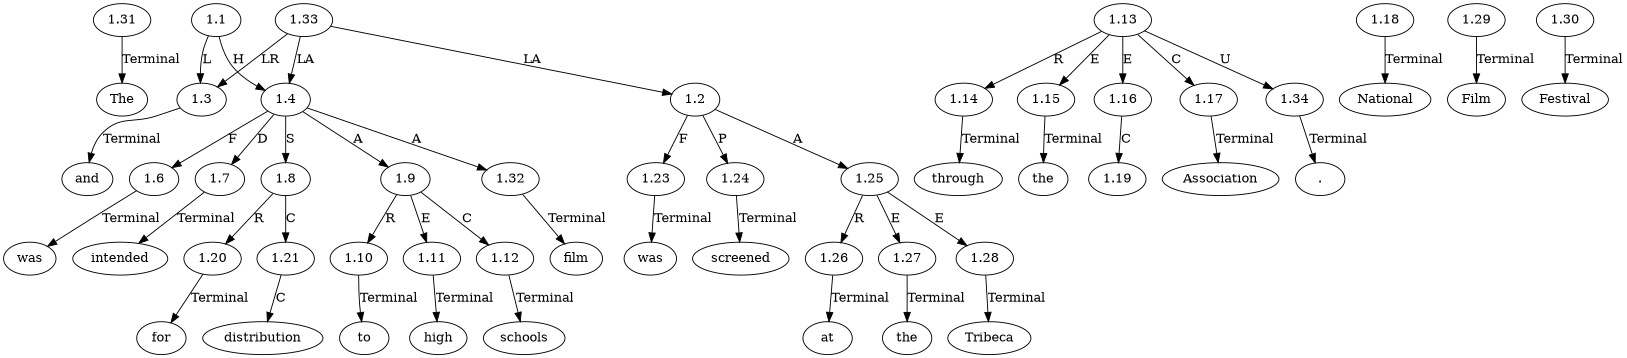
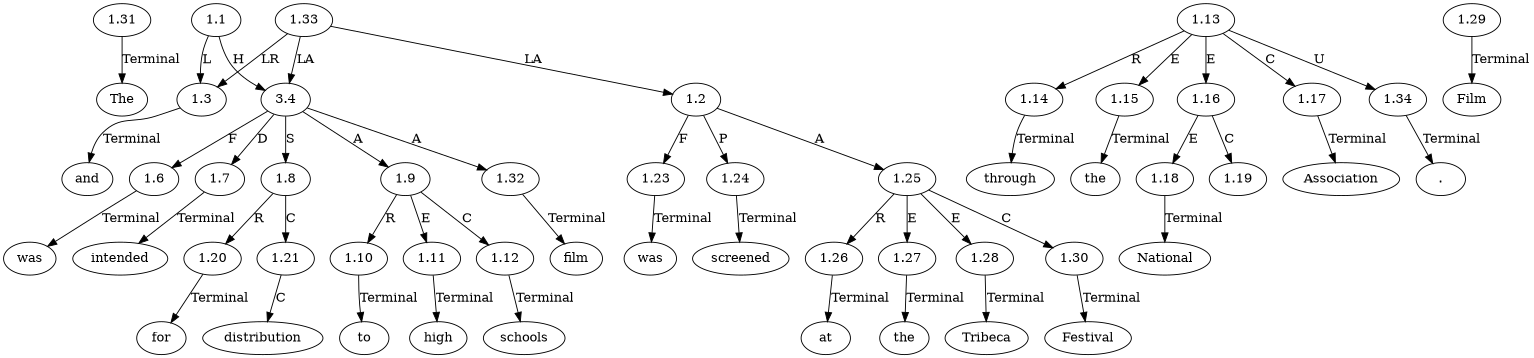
node "1.4": label "1.4" -> "3.4"
edge "1.16" -> "1.18": added, label "E"
edge "1.25" -> "1.30": added, label "C"
